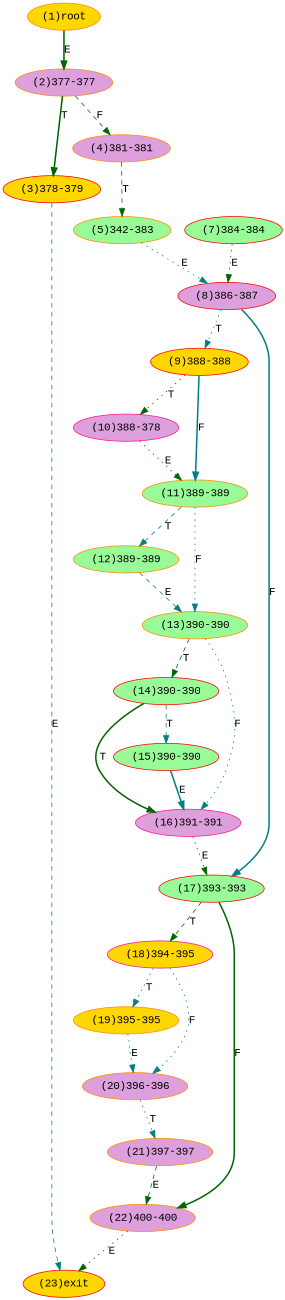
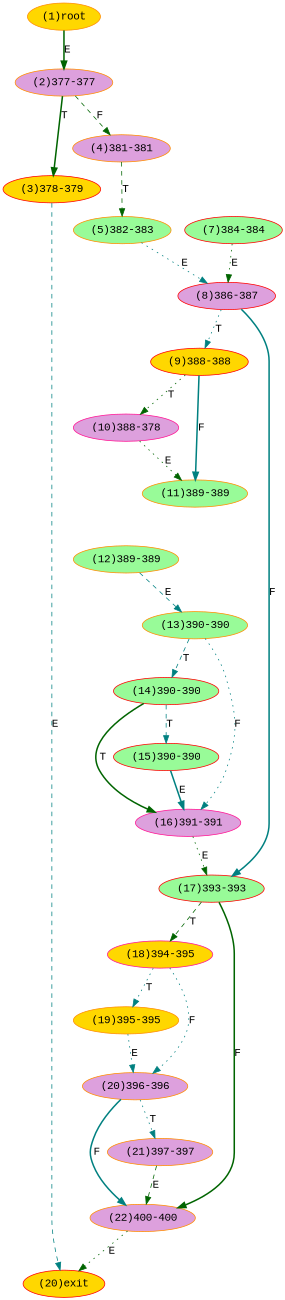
node "(5)342-383": label "(5)342-383" -> "(5)382-383"
edge "(11)389-389" -> "(12)389-389": removed, label "T"
edge "(11)389-389" -> "(13)390-390": removed, label "F"
edge "(13)390-390" -> "(14)390-390": color darkgreen -> teal
edge "(20)396-396" -> "(22)400-400": added, label "F"
node "(23)exit": label "(23)exit" -> "(20)exit"
